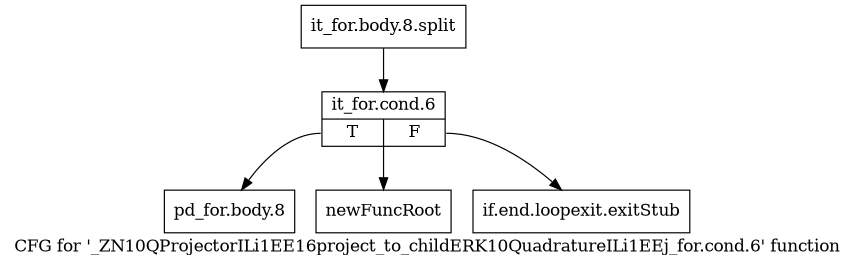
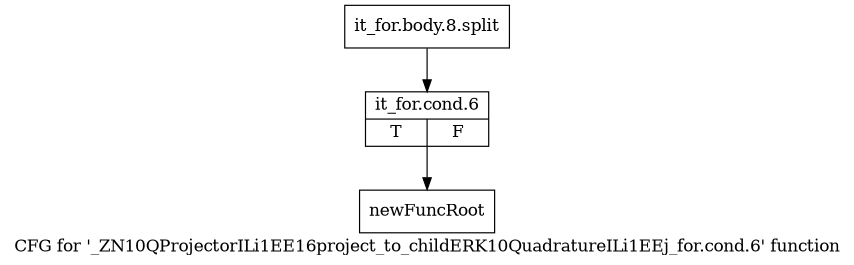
node "pd_for.body.8": removed
node "if.end.loopexit.exitStub": removed
